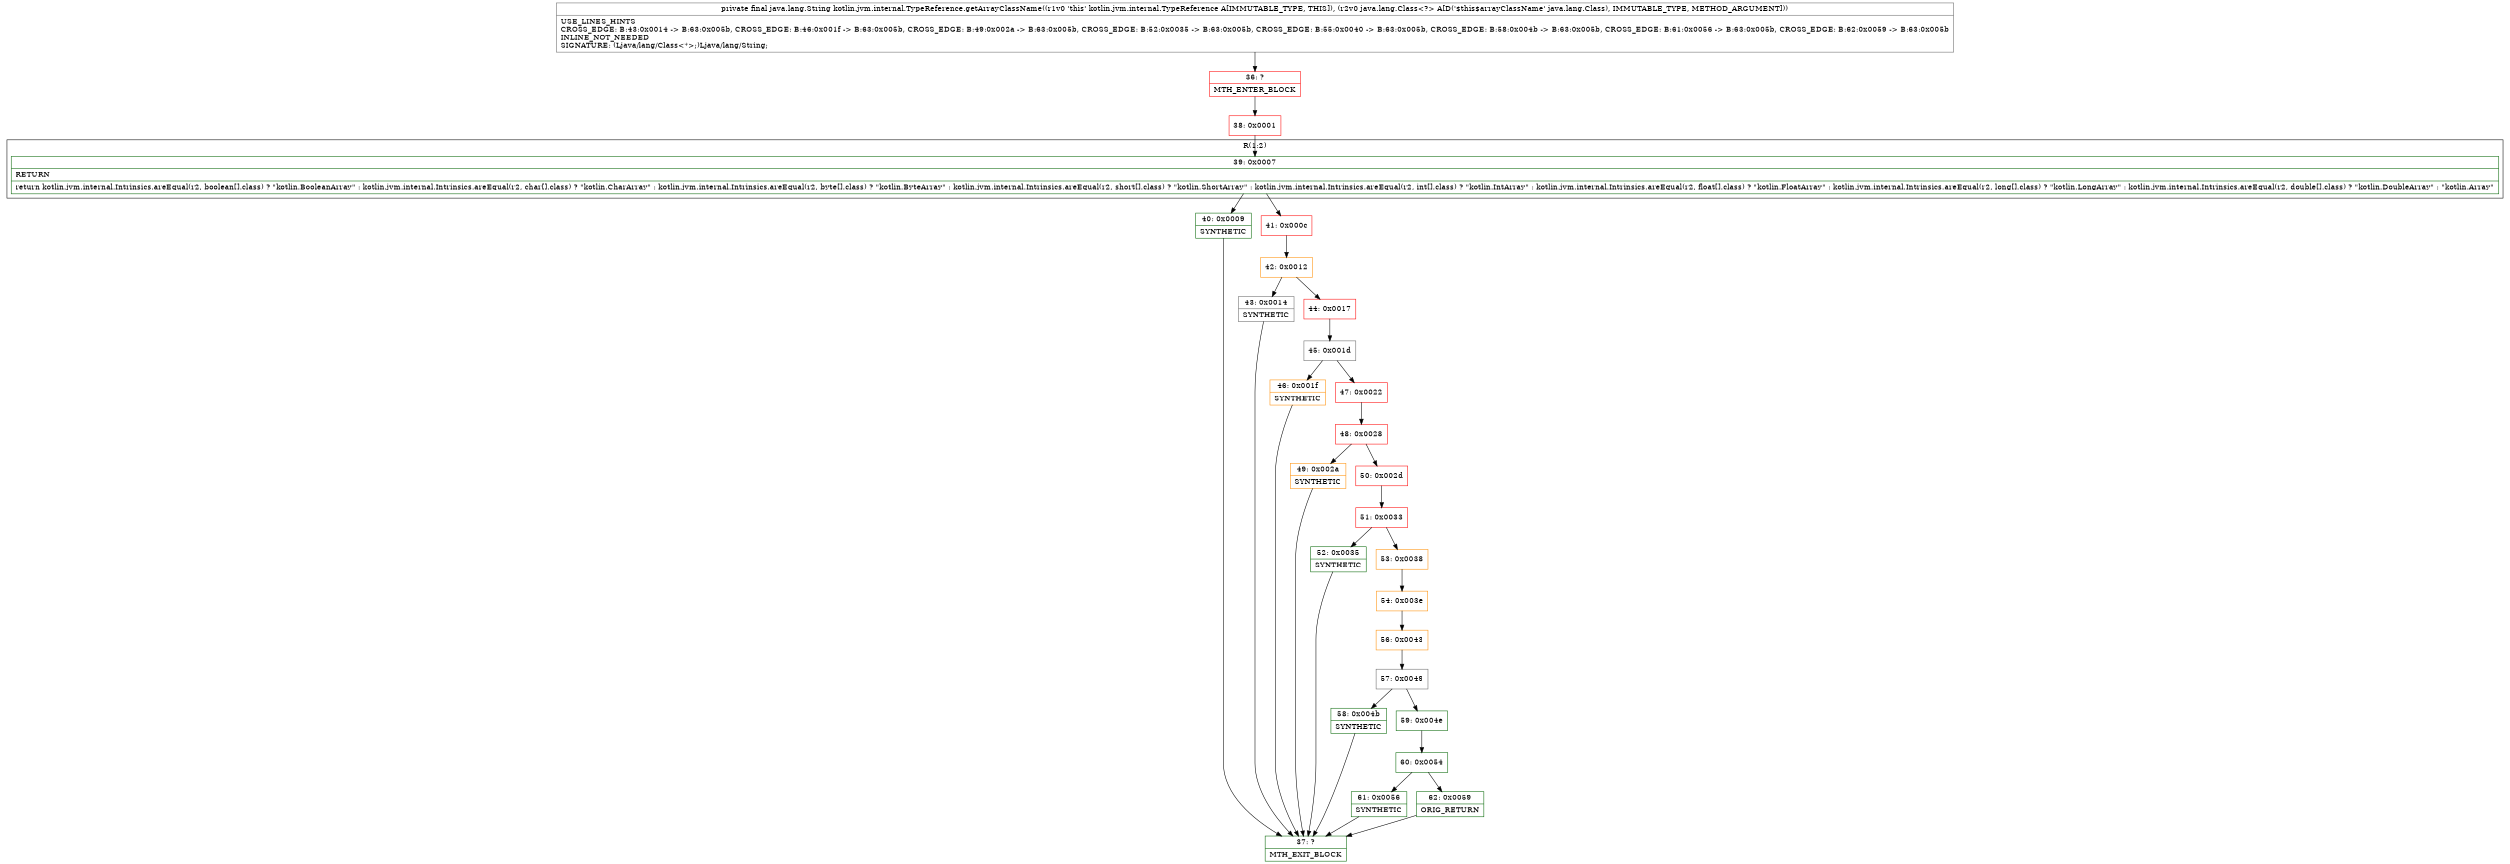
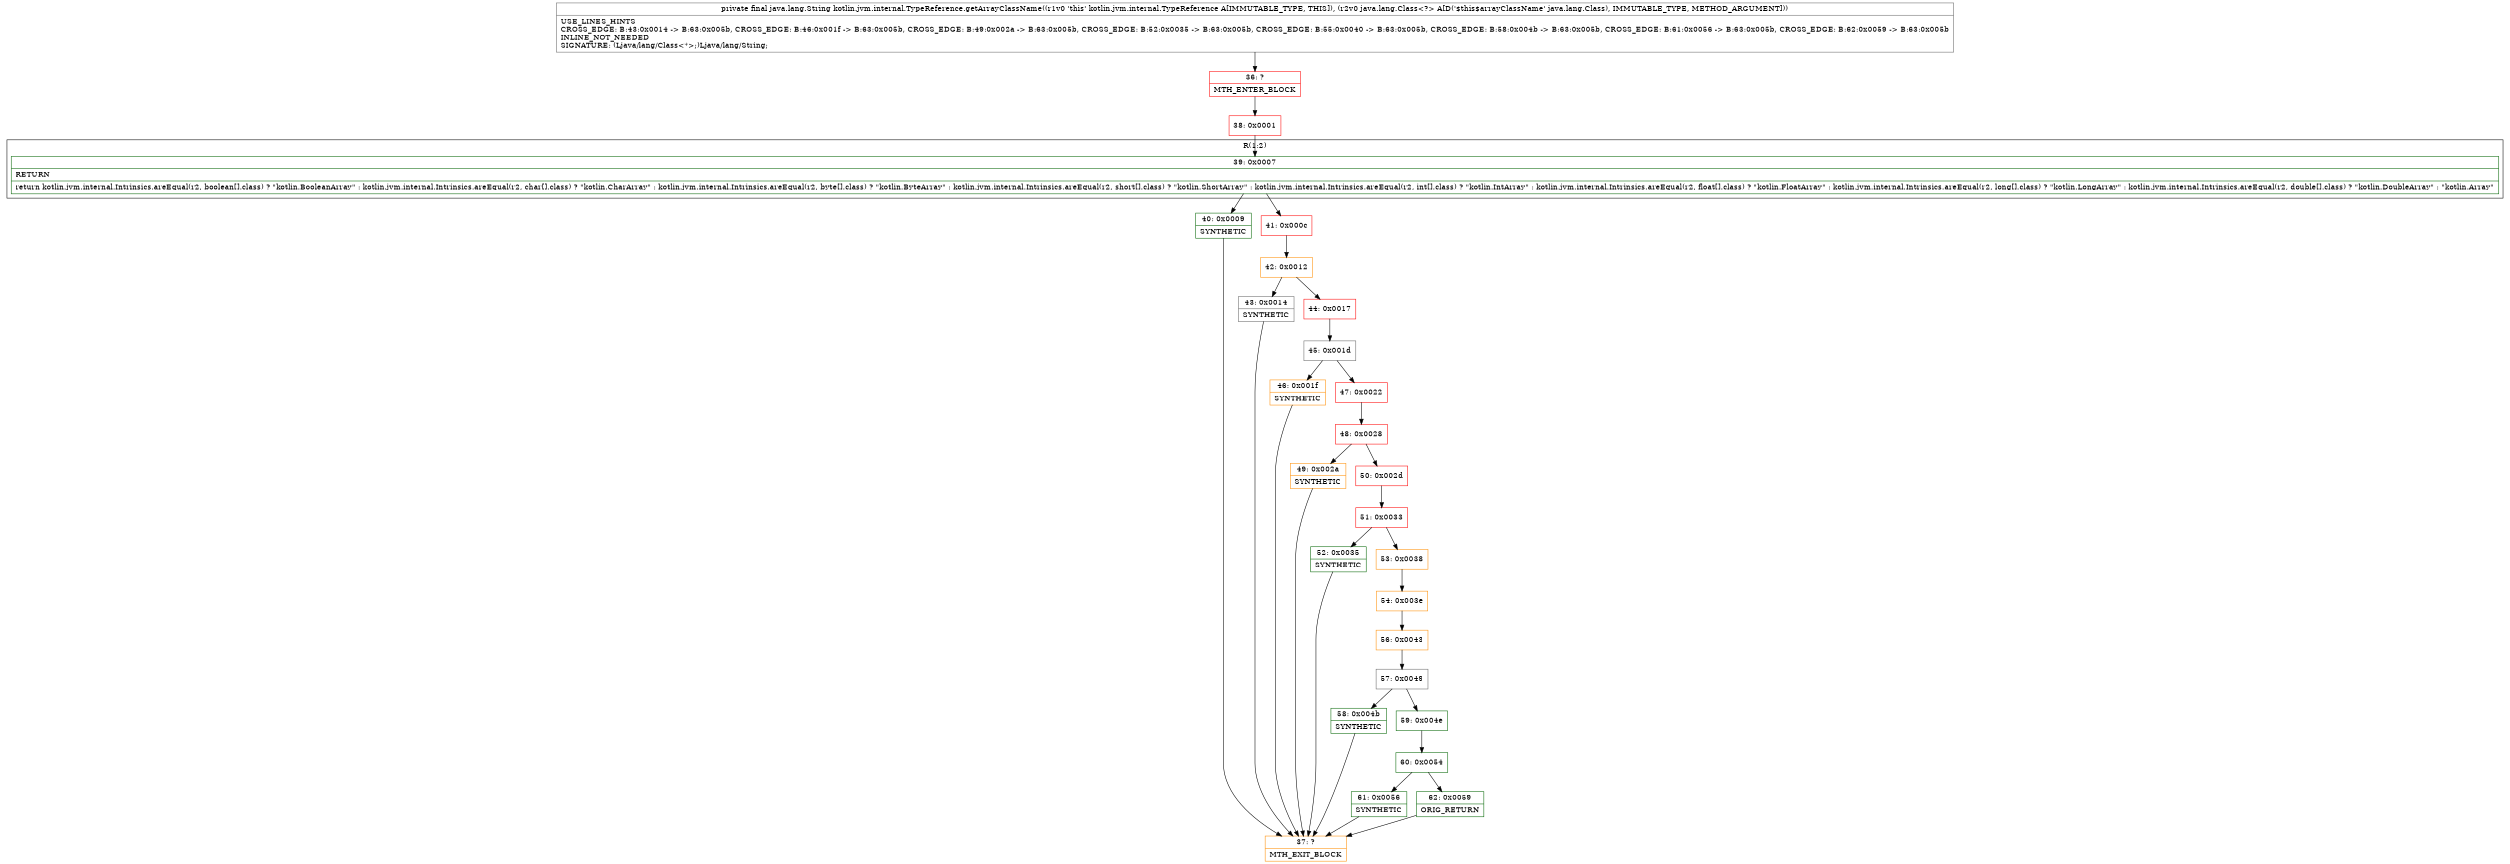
node "37: ?": color darkgreen -> darkorange
